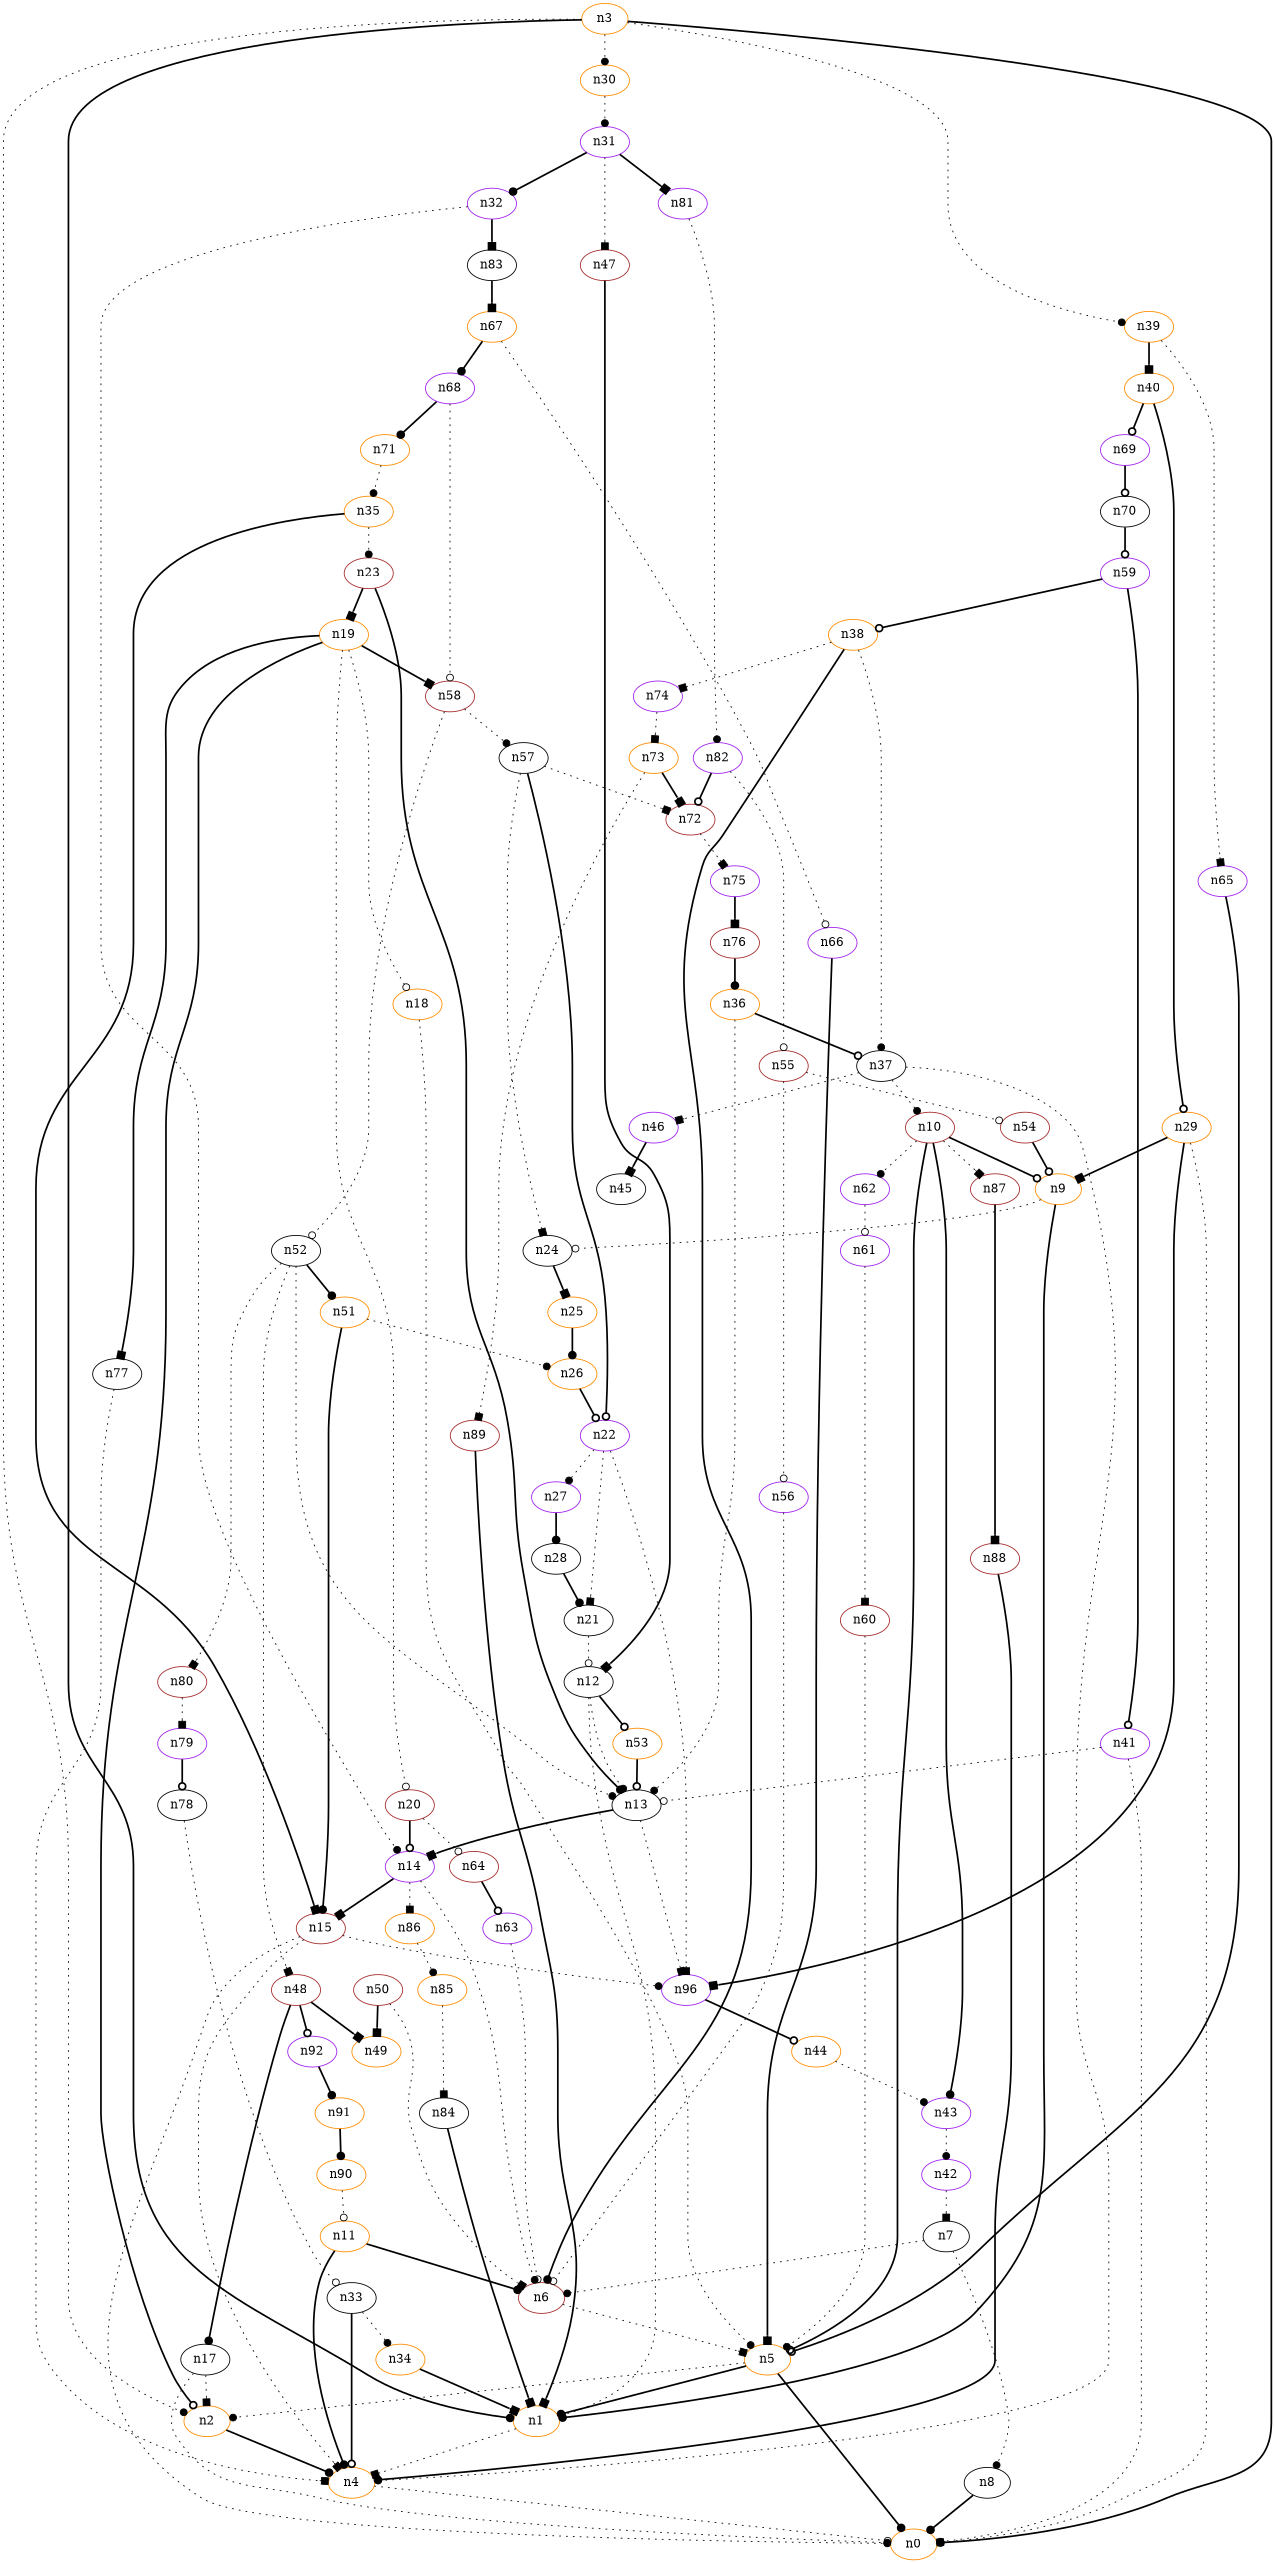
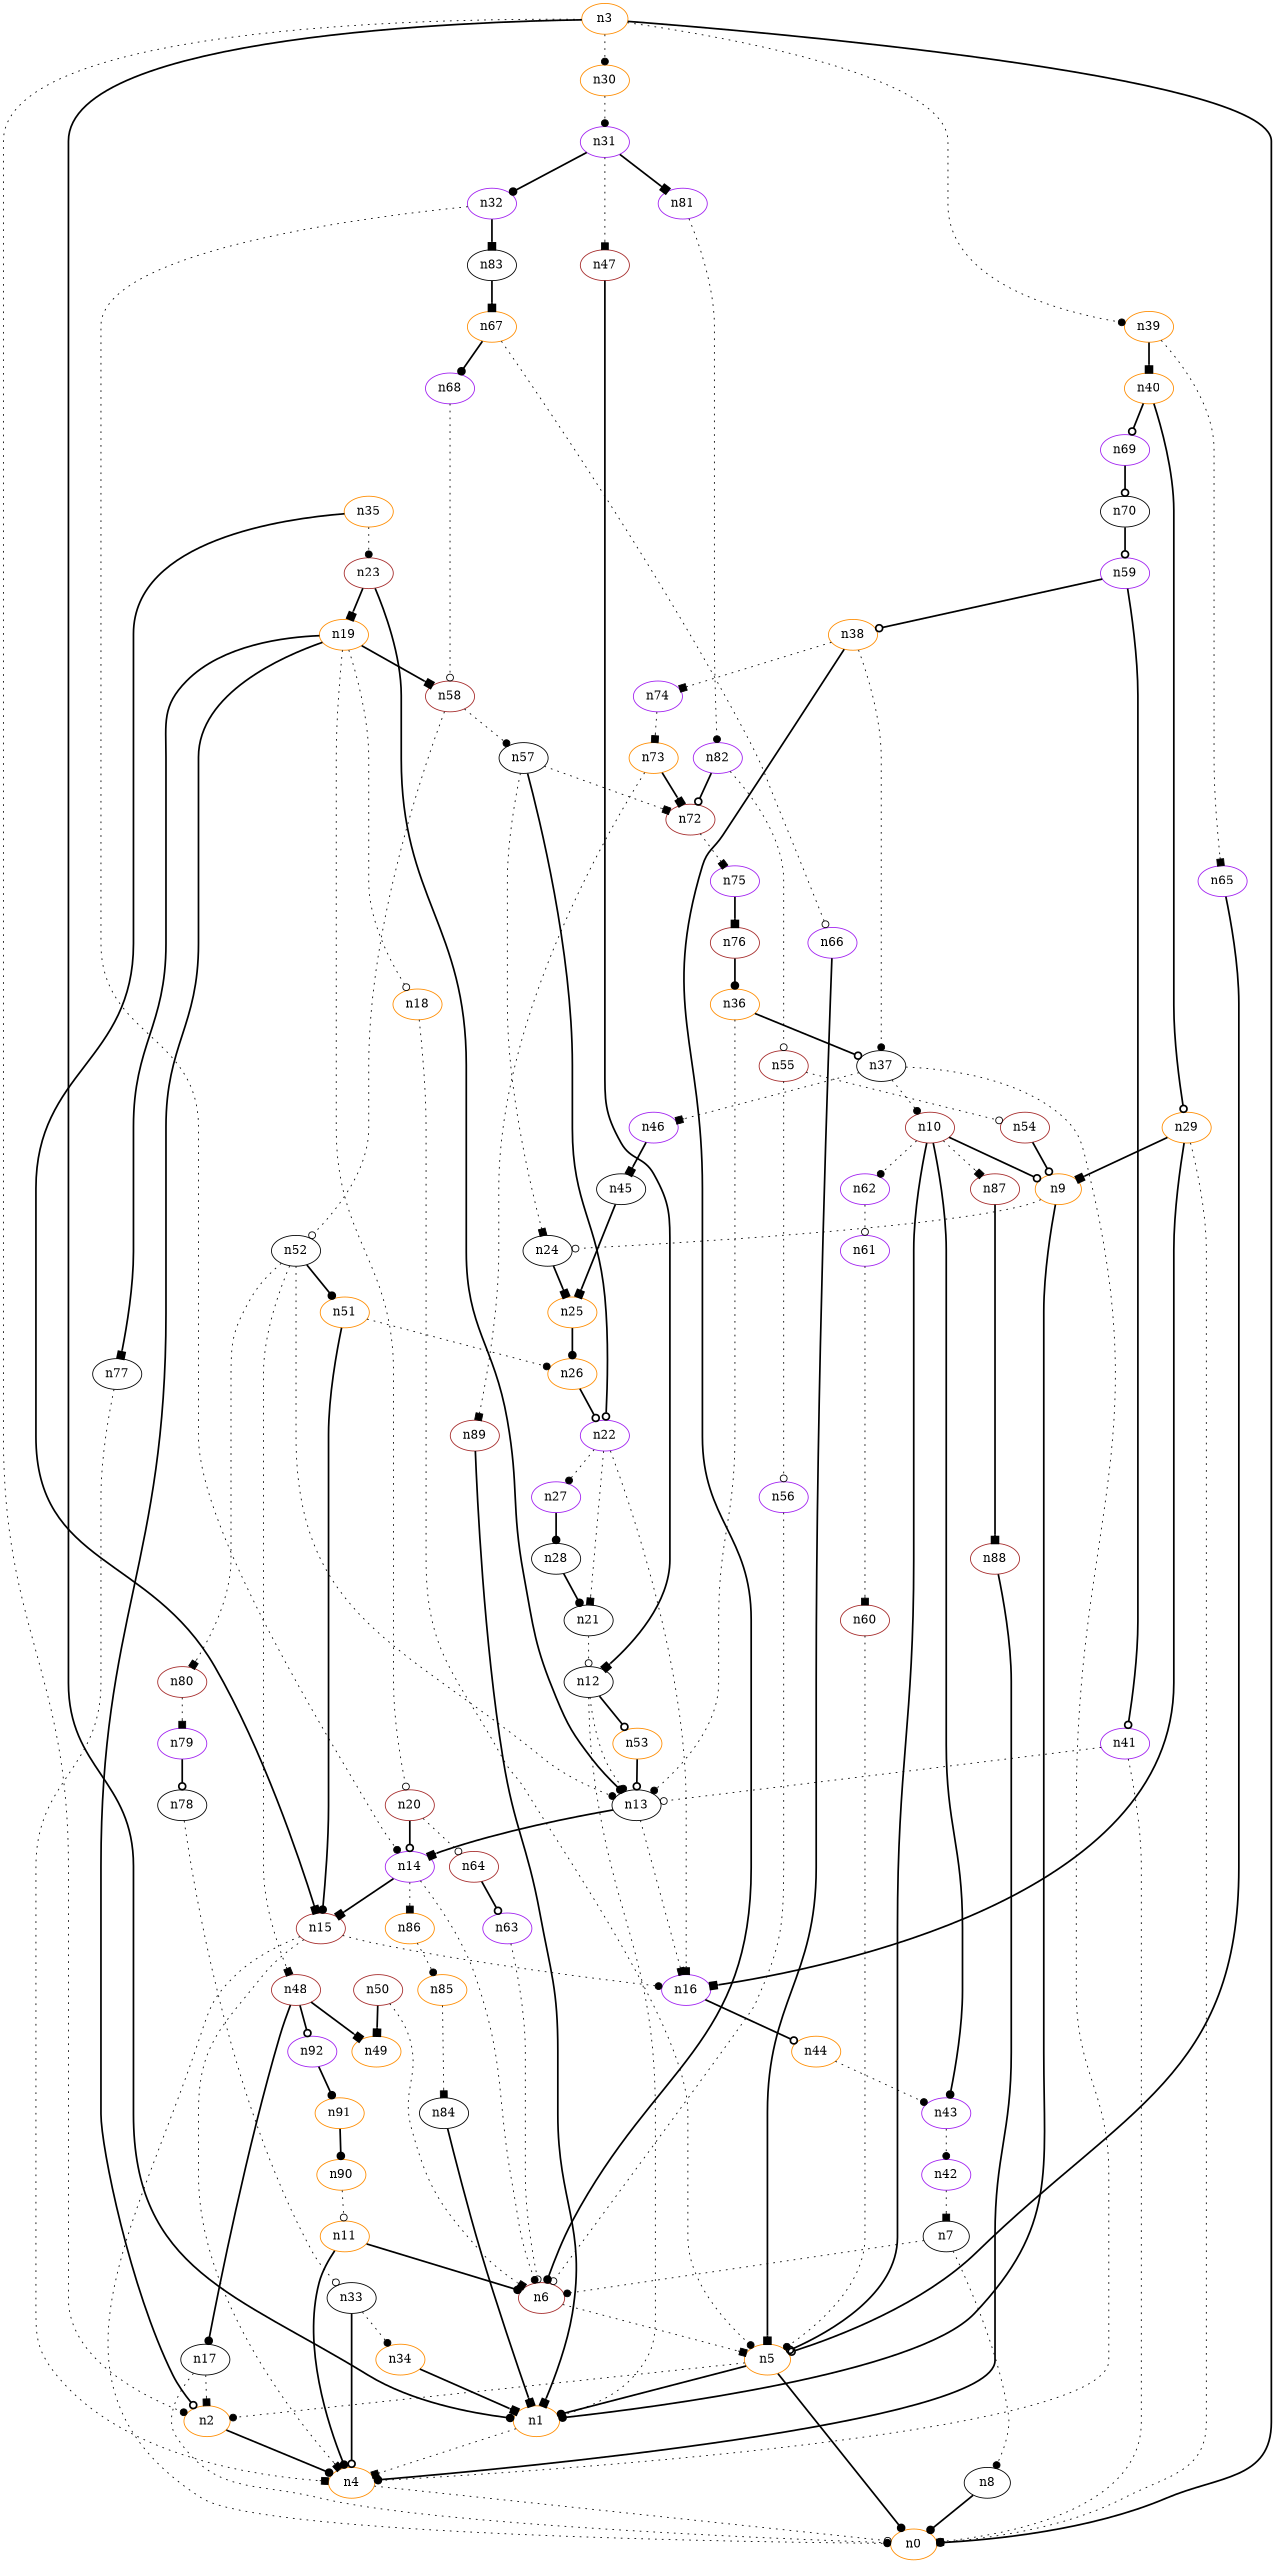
node "n71": removed
edge "n45" -> "n25": added
node "n96": label "n96" -> "n16"
